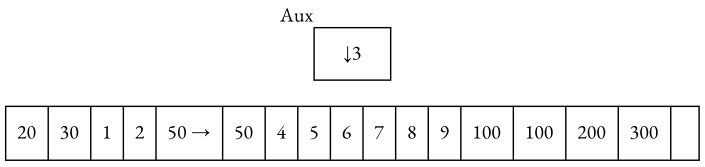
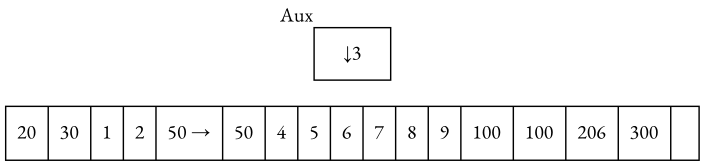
node "20": text "200" -> "206"
